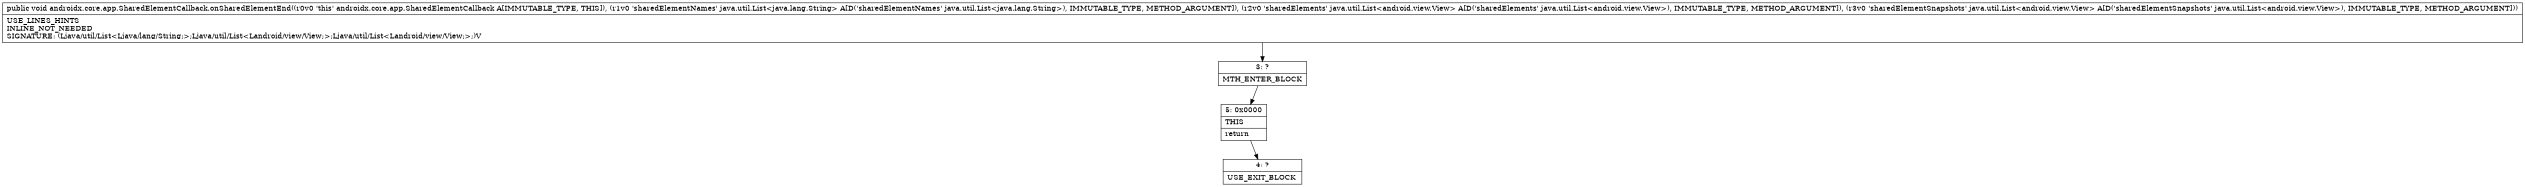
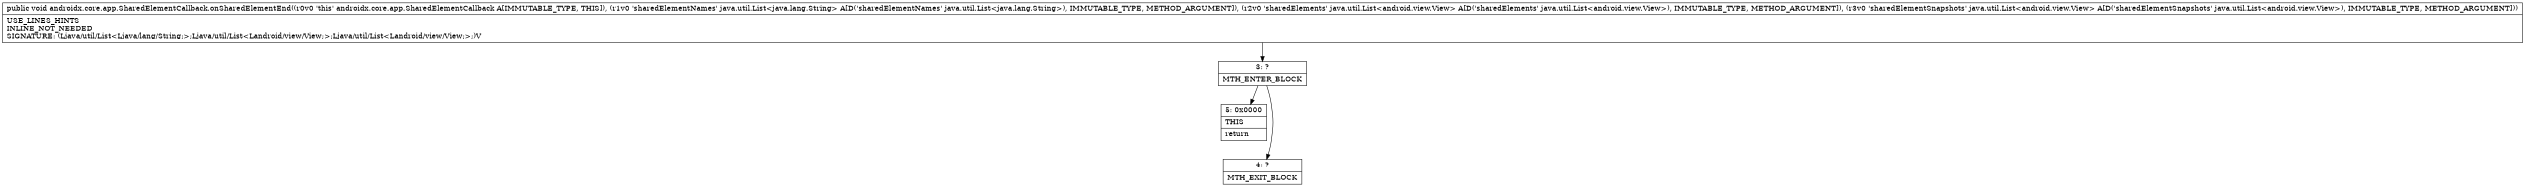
edge "5: 0x0000" -> "4: ?": now "3: ?" -> "4: ?"
node "4: ?": text "USE_EXIT_BLOCK" -> "MTH_EXIT_BLOCK"
